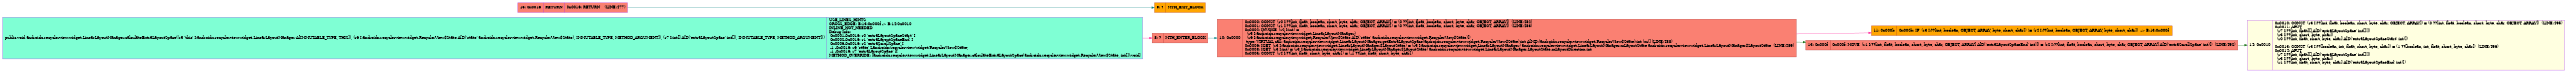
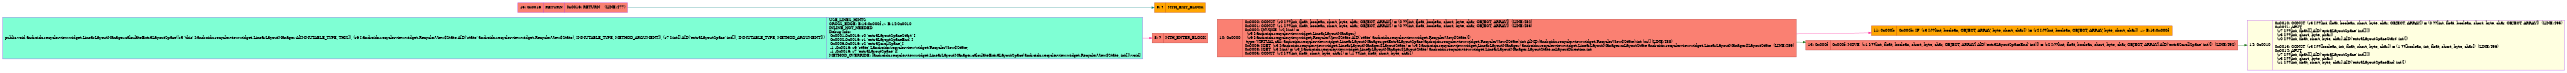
node "14: 0x0010": text "0x0011: APUT" -> "0x0041: APUT"
edge "8: ?" -> "10: 0x0000": removed
